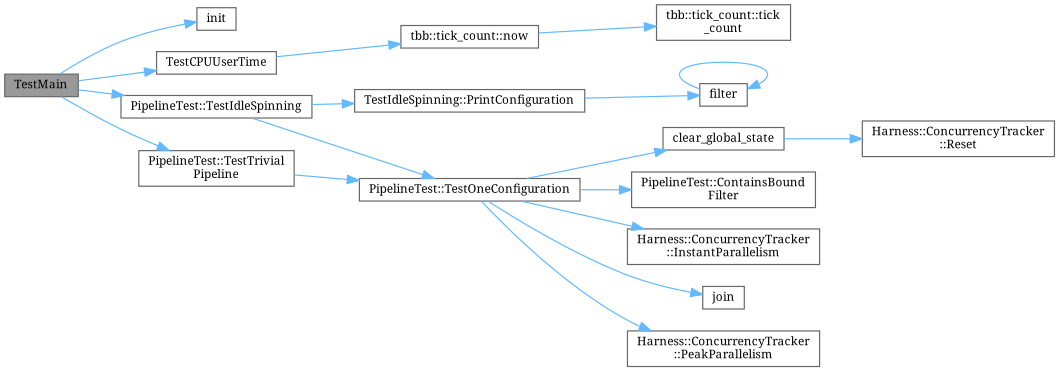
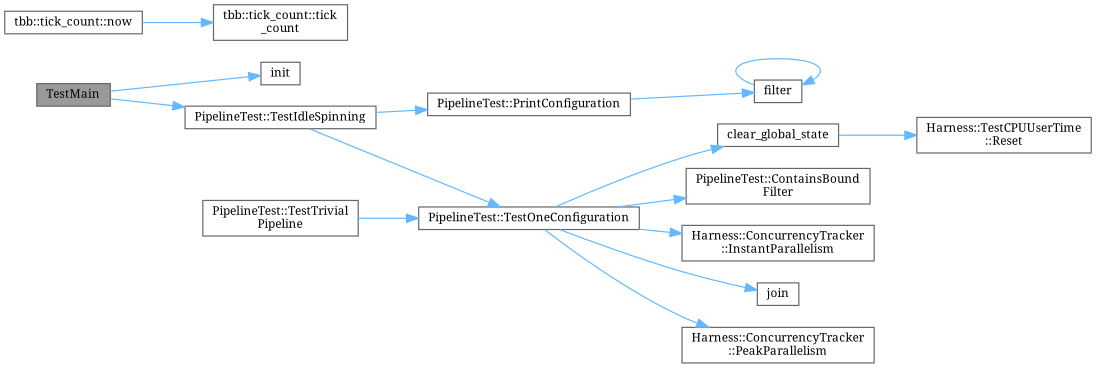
node "TestCPUUserTime": removed
node "TestIdleSpinning::PrintConfiguration": label "TestIdleSpinning::PrintConfiguration" -> "PipelineTest::PrintConfiguration"
edge "TestMain" -> "PipelineTest::TestTrivial Pipeline": removed
node "Harness::ConcurrencyTracker ::Reset": label "Harness::ConcurrencyTracker ::Reset" -> "Harness::TestCPUUserTime ::Reset"
